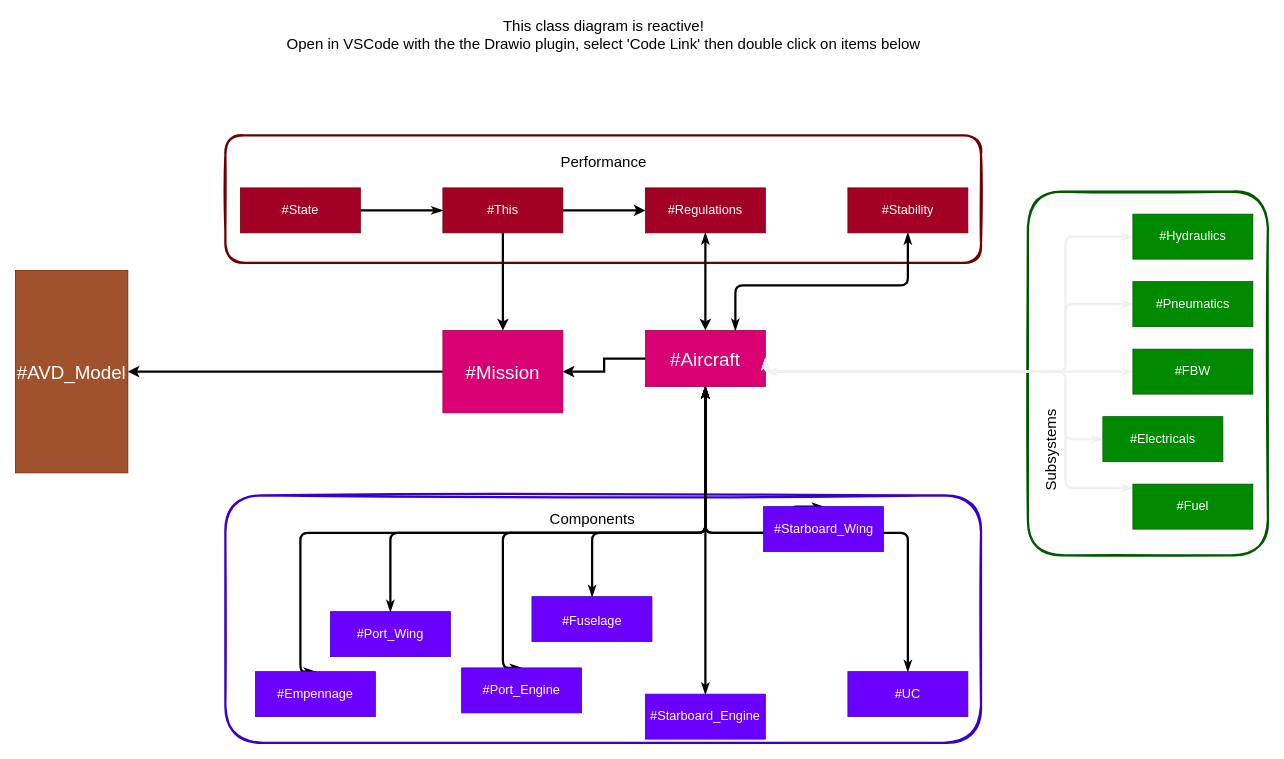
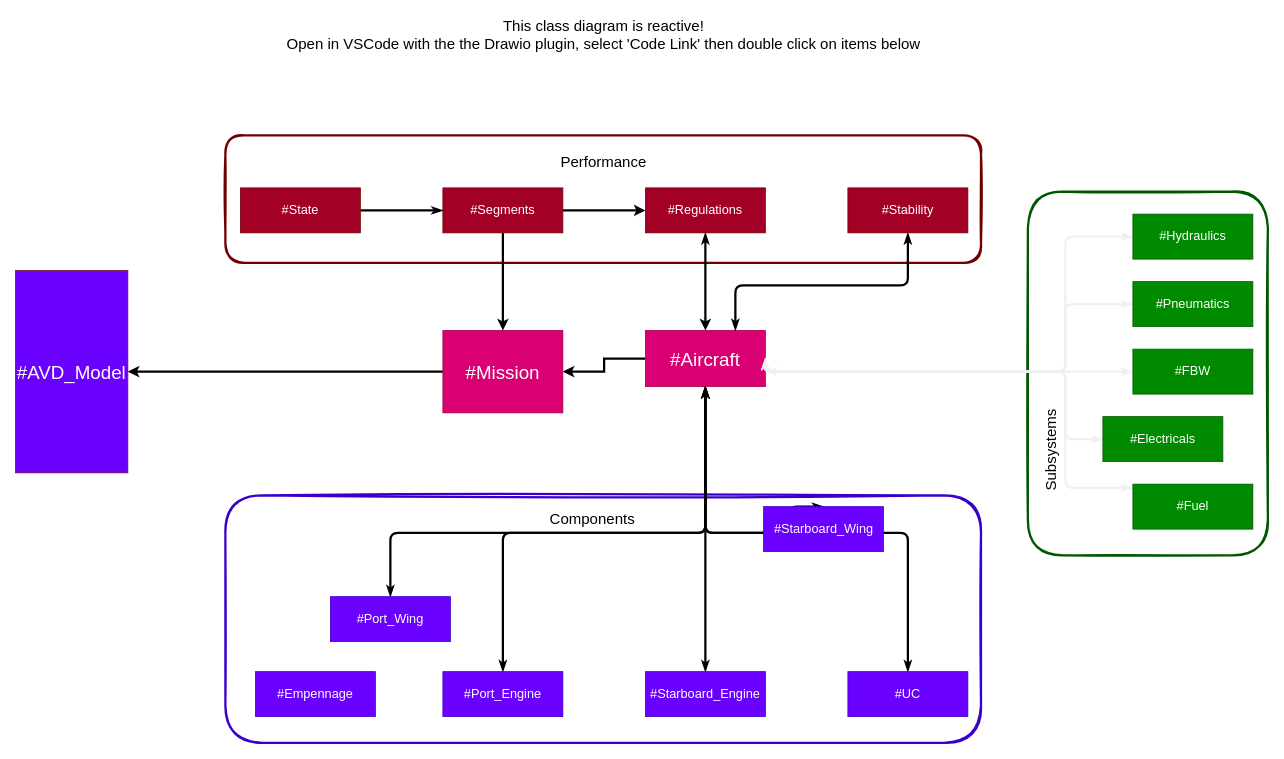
node "#This": label "#This" -> "#Segments"
node "#AVD_Model": fillcolor #a0522d -> #6a00ff
edge "#Aircraft" -- "#Fuselage": removed
edge "#Aircraft" -- "#Empennage": removed
node "#Fuselage": removed
node "#Port_Wing": moved (390, 634) -> (390, 619)
node "#Port_Engine": moved (522, 690) -> (503, 694)
node "#Starboard_Engine": moved (705, 717) -> (705, 694)
